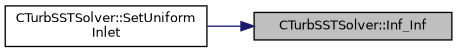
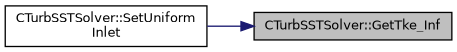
node "CTurbSSTSolver::Inf_Inf": label "CTurbSSTSolver::Inf_Inf" -> "CTurbSSTSolver::GetTke_Inf"
